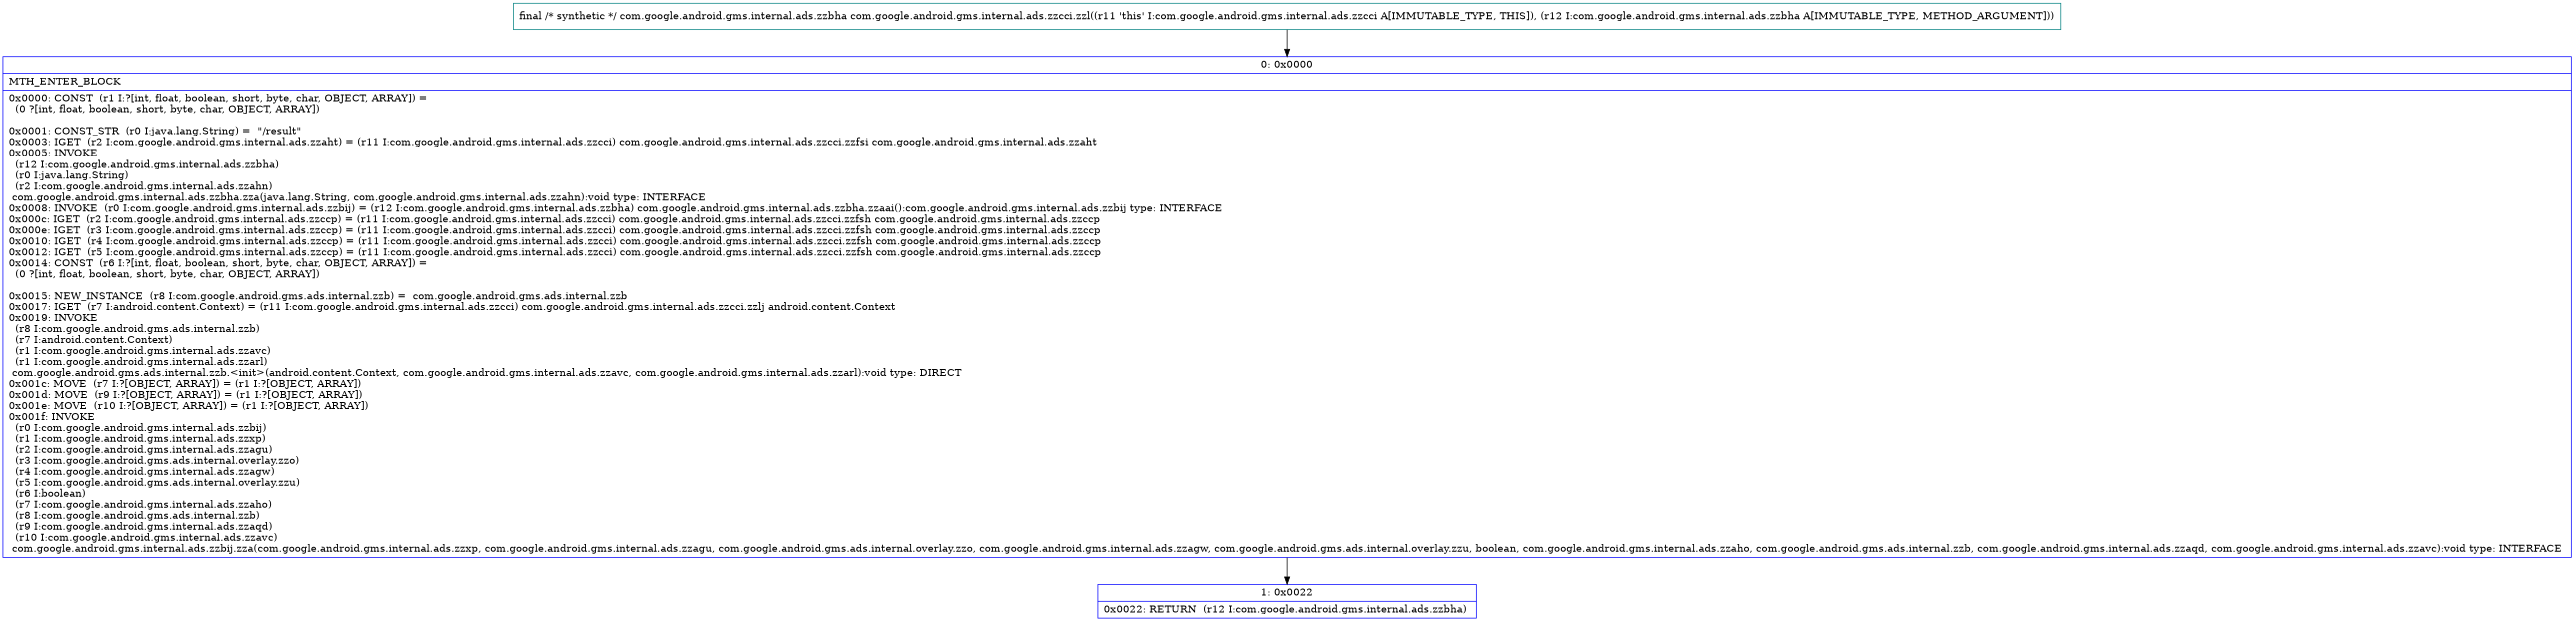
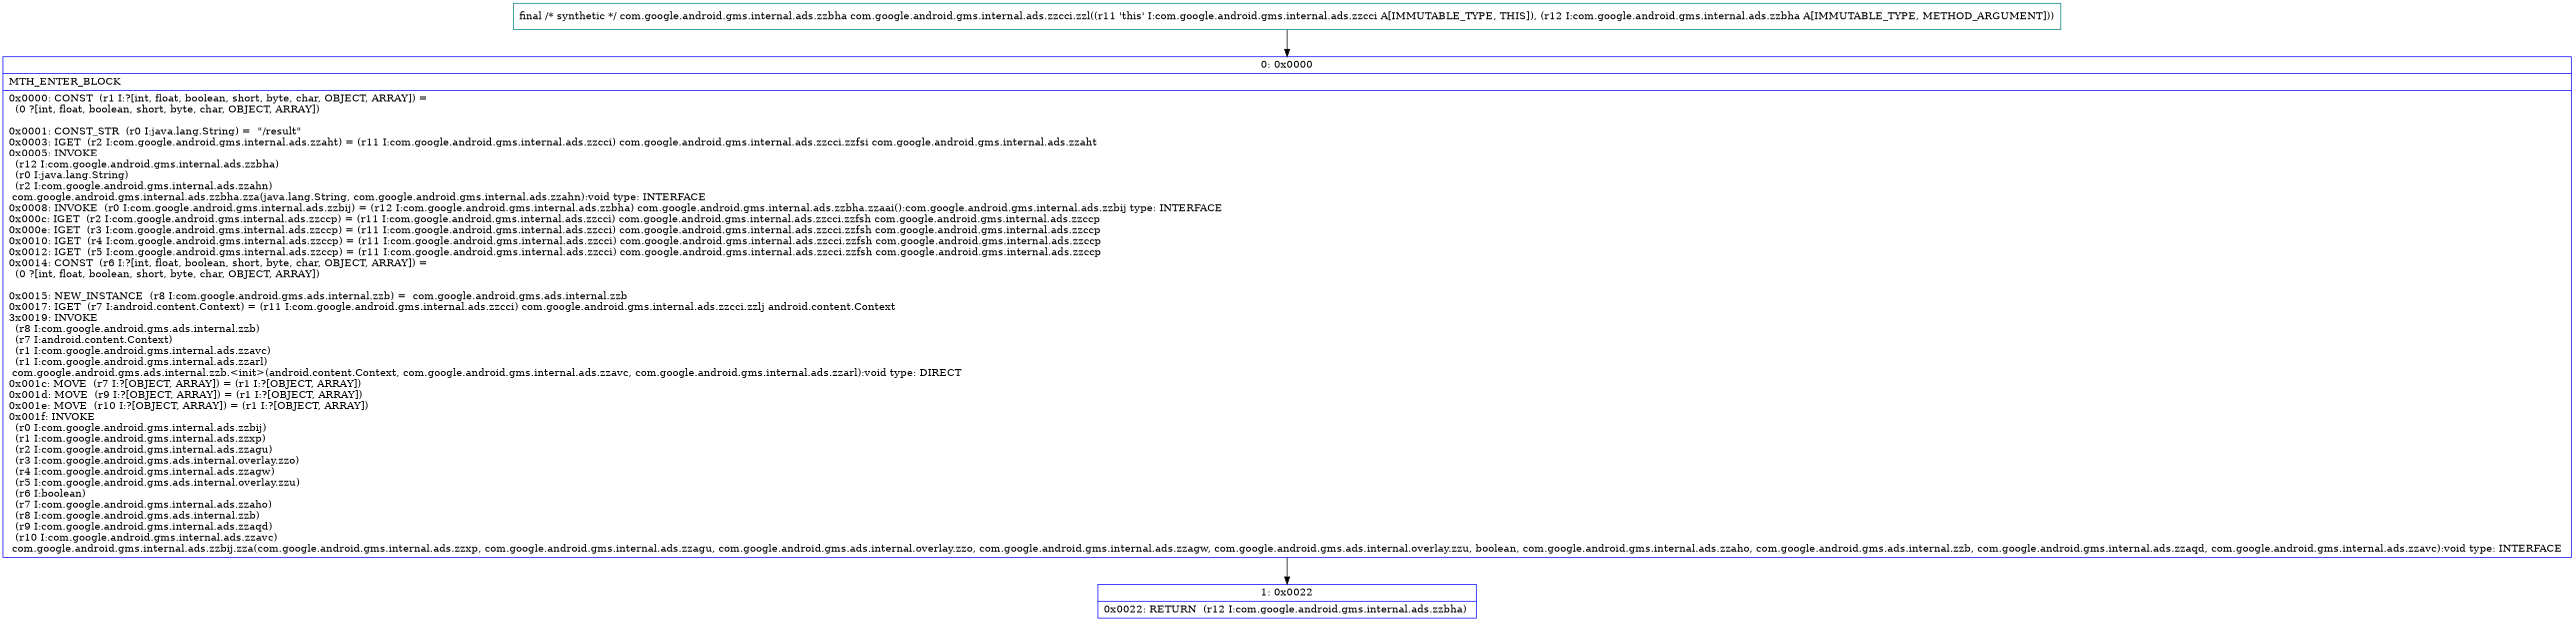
node "0: 0x0000": text "0x0019: INVOKE" -> "3x0019: INVOKE"
